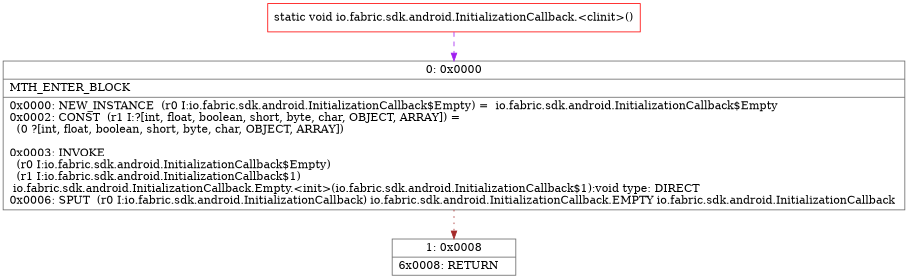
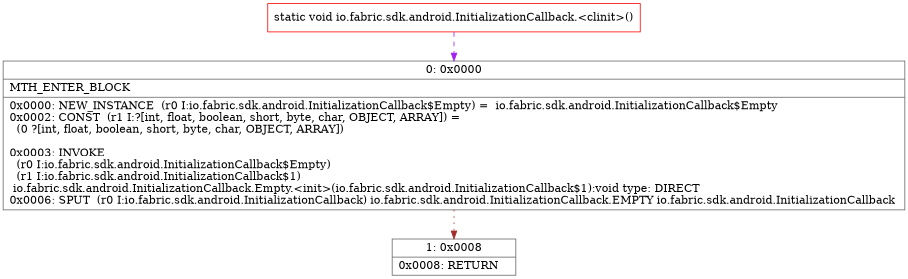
node "1: 0x0008": text "6x0008: RETURN" -> "0x0008: RETURN"
